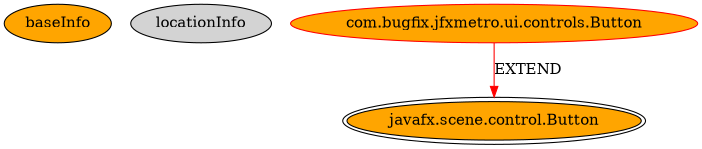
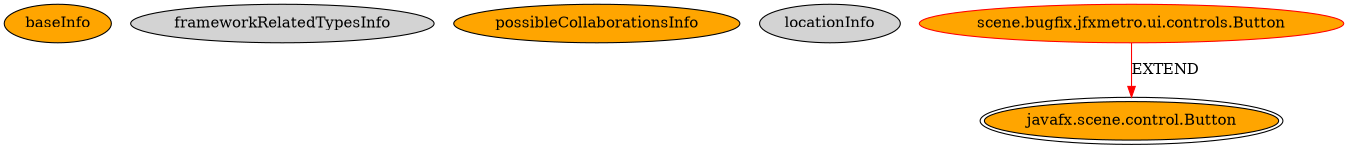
node "frameworkRelatedTypesInfo": added
node "com.bugfix.jfxmetro.ui.controls.Button": label "com.bugfix.jfxmetro.ui.controls.Button" -> "scene.bugfix.jfxmetro.ui.controls.Button"
node "possibleCollaborationsInfo": added
